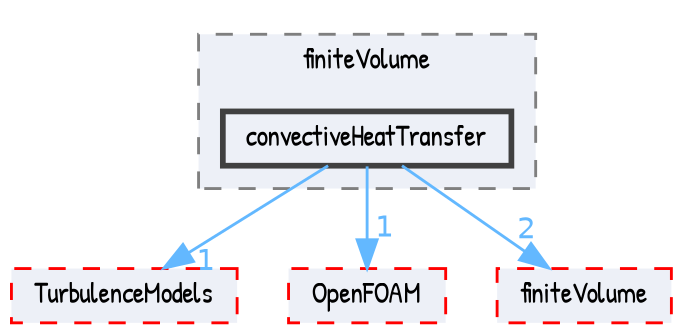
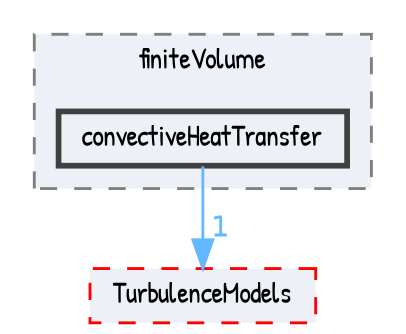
node "OpenFOAM": removed
node "finiteVolume": removed
